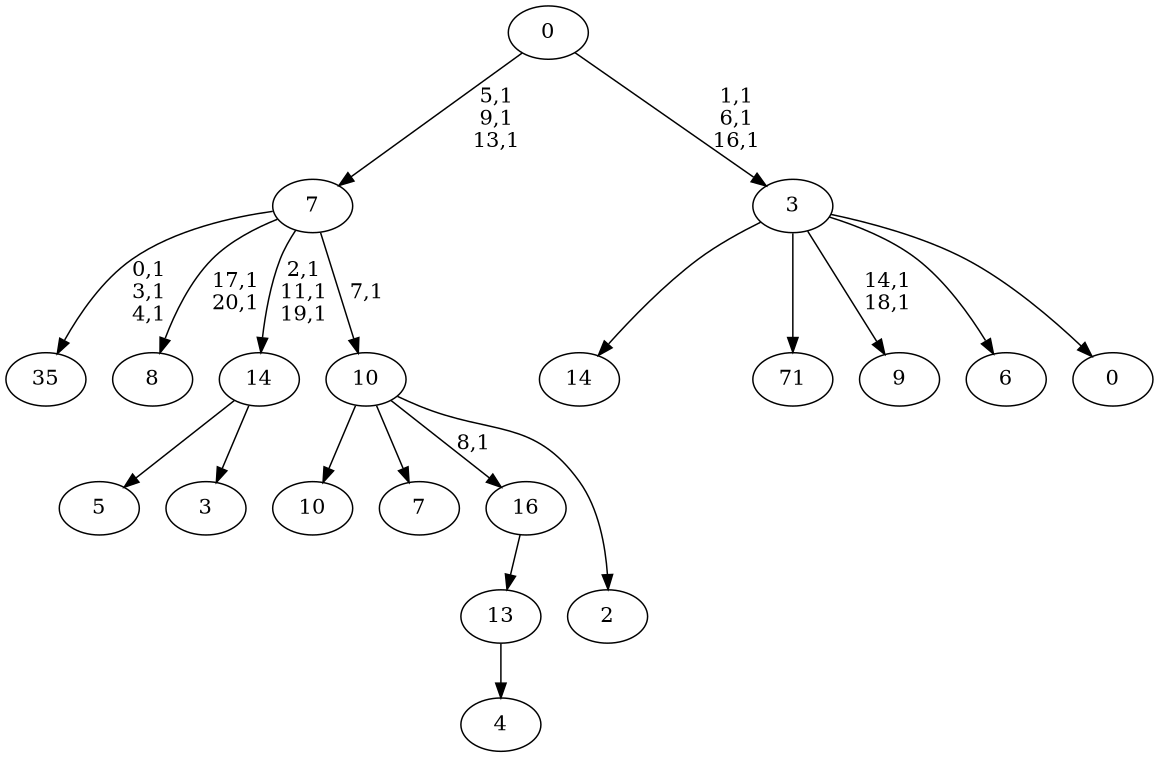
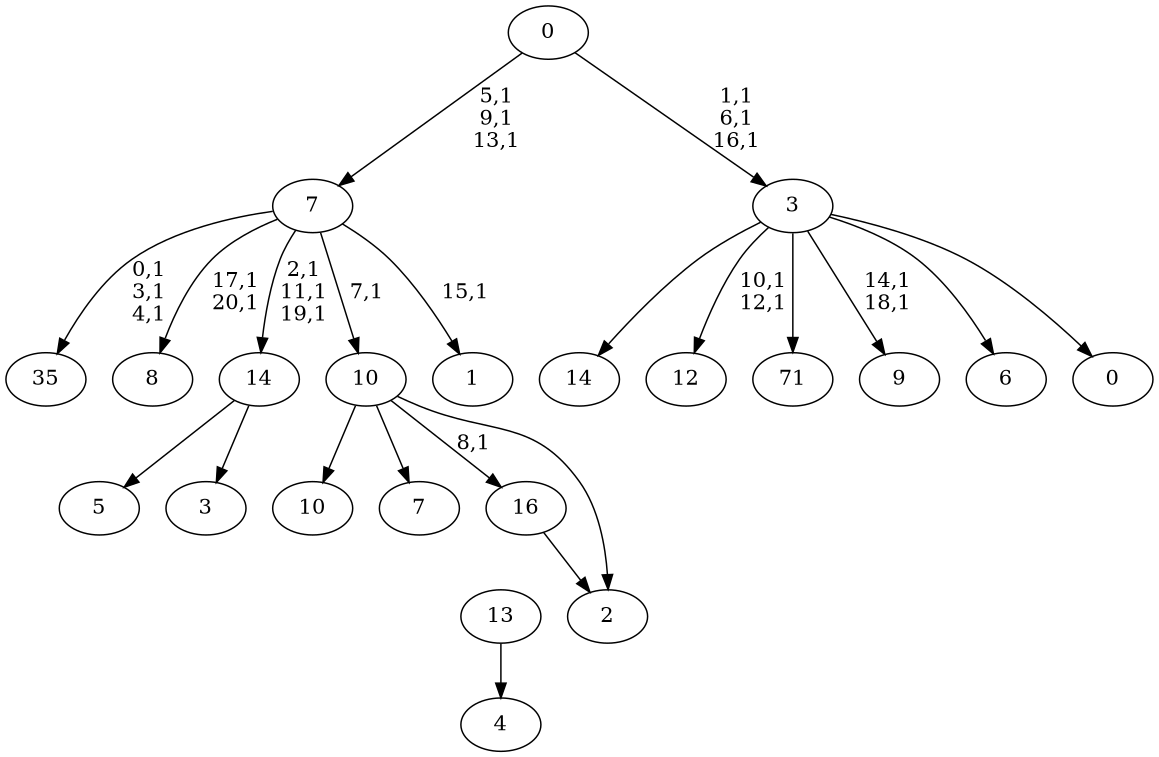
node "1": added
node "12": added
edge "16" -> "13": now "16" -> "2"
